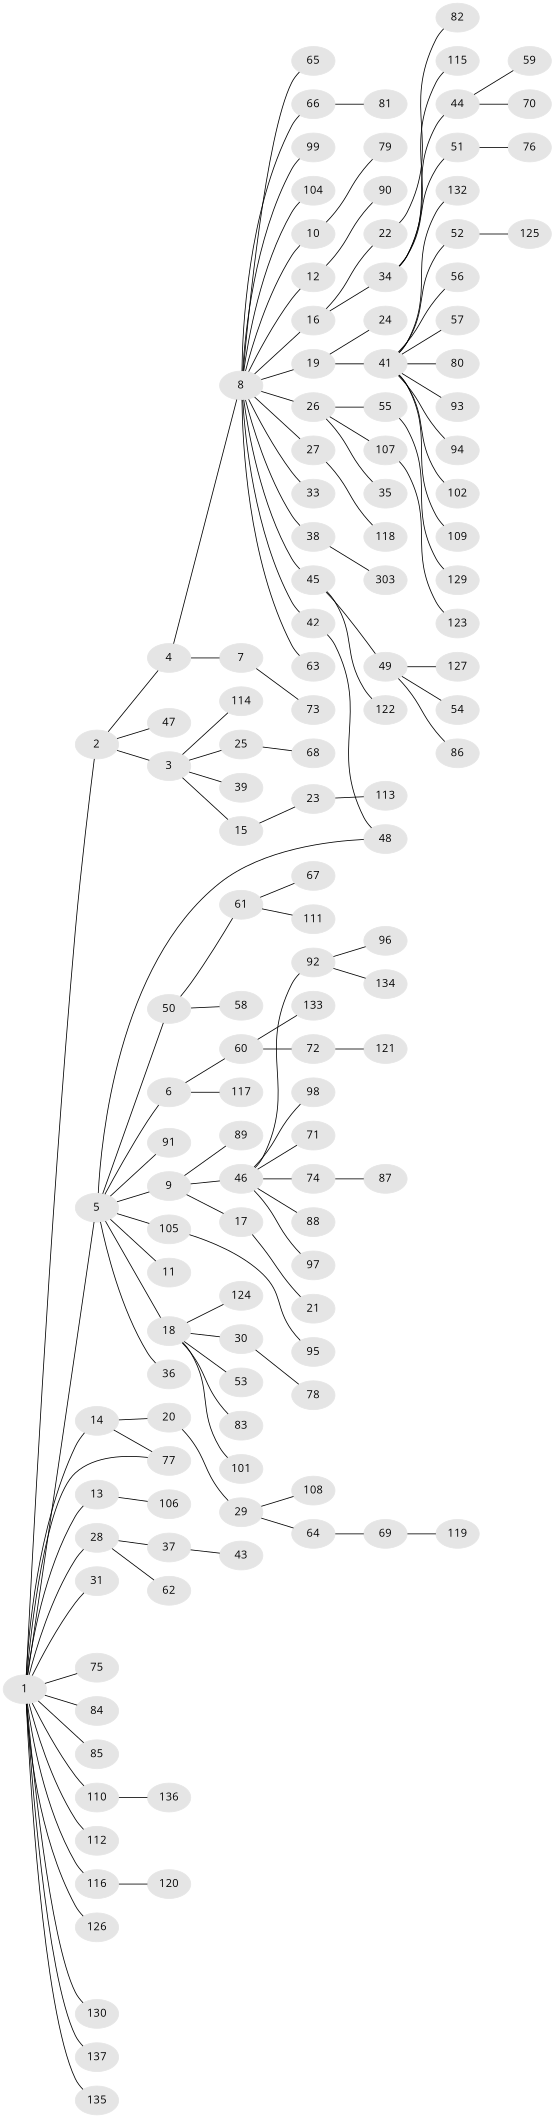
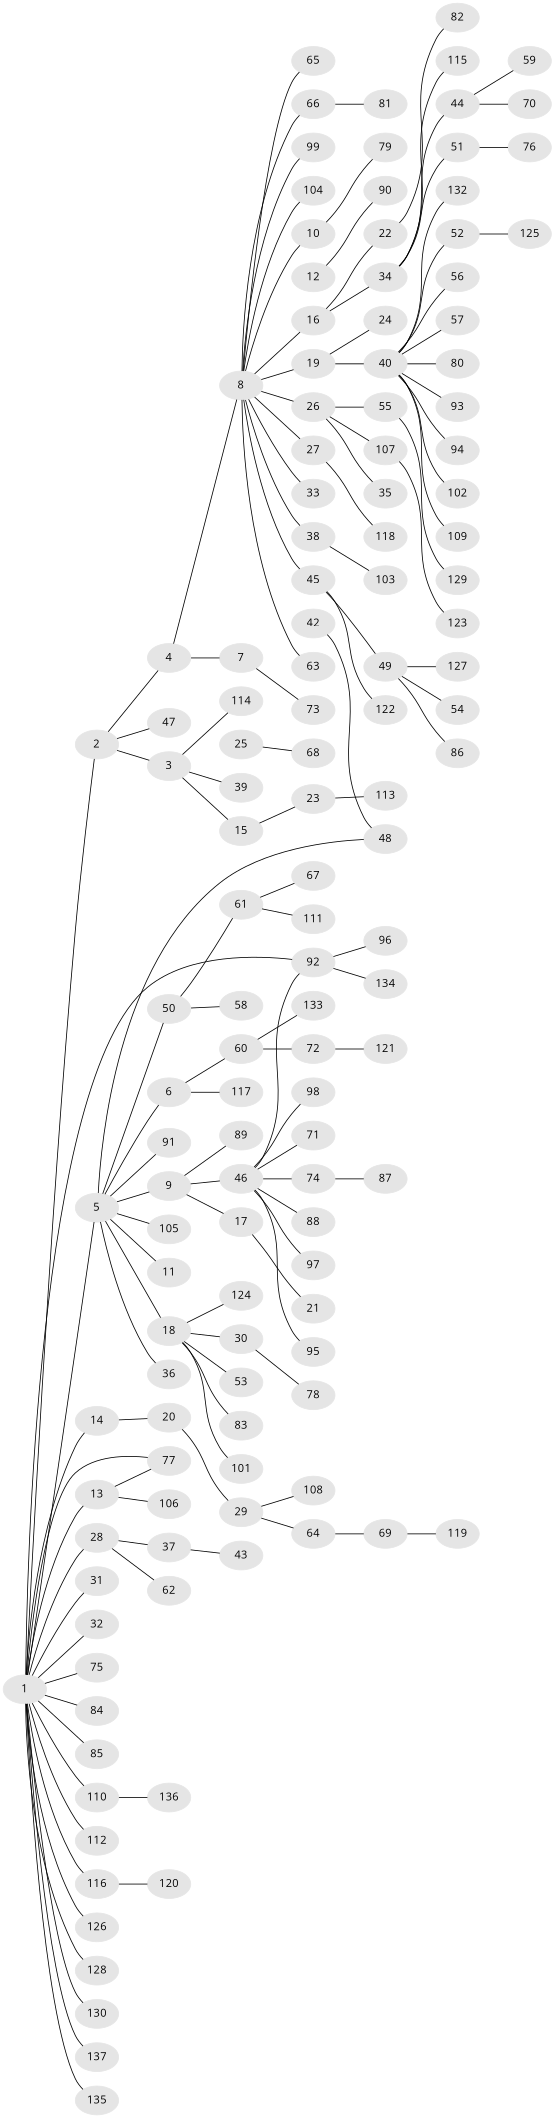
edge "12" -- "8": removed
node "41": label "41" -> "40"
edge "8" -- "42": removed
node "303": label "303" -> "103"
edge "25" -- "3": removed
edge "92" -- "1": added
edge "105" -- "95": now "46" -- "95"
edge "14" -- "77": now "13" -- "77"
node "32": added
node "128": added
